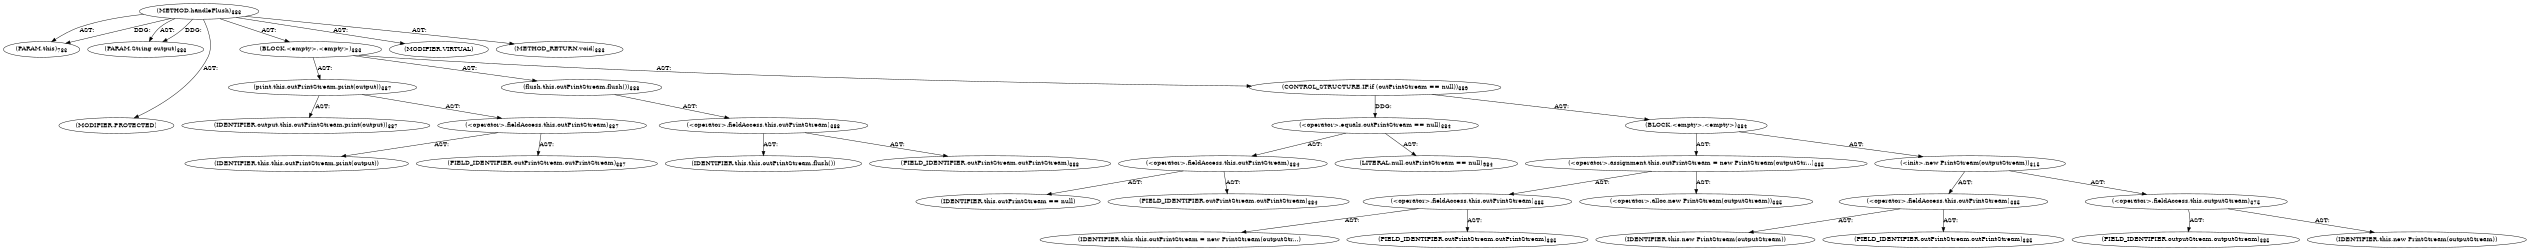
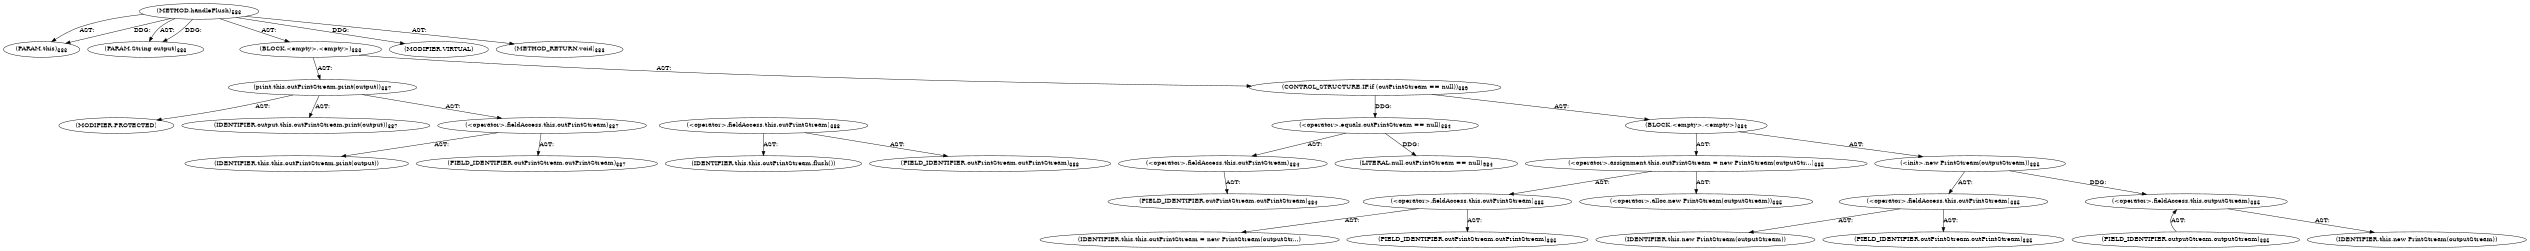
node "(METHOD,handleFlush)": text "383" -> "583"
edge "(METHOD,handleFlush)" -> "(MODIFIER,VIRTUAL)": label "AST: " -> "DDG: "
node "(PARAM,this)": text "783" -> "383"
edge "(METHOD,handleFlush)" -> "(MODIFIER,PROTECTED)": now "(print,this.outPrintStream.print(output))" -> "(MODIFIER,PROTECTED)"
node "(flush,this.outPrintStream.flush())": removed
edge "(<operator>.equals,outPrintStream == null)" -> "(LITERAL,null,outPrintStream == null)": label "AST: " -> "DDG: "
node "(<init>,new PrintStream(outputStream))": text "315" -> "385"
edge "(<init>,new PrintStream(outputStream))" -> "(<operator>.fieldAccess,this.outputStream)": label "AST: " -> "DDG: "
node "(<operator>.fieldAccess,this.outputStream)": text "375" -> "385"
node "(IDENTIFIER,this,outPrintStream == null)": removed
edge "(<operator>.fieldAccess,this.outputStream)" -> "(FIELD_IDENTIFIER,outputStream,outputStream)": reversed
